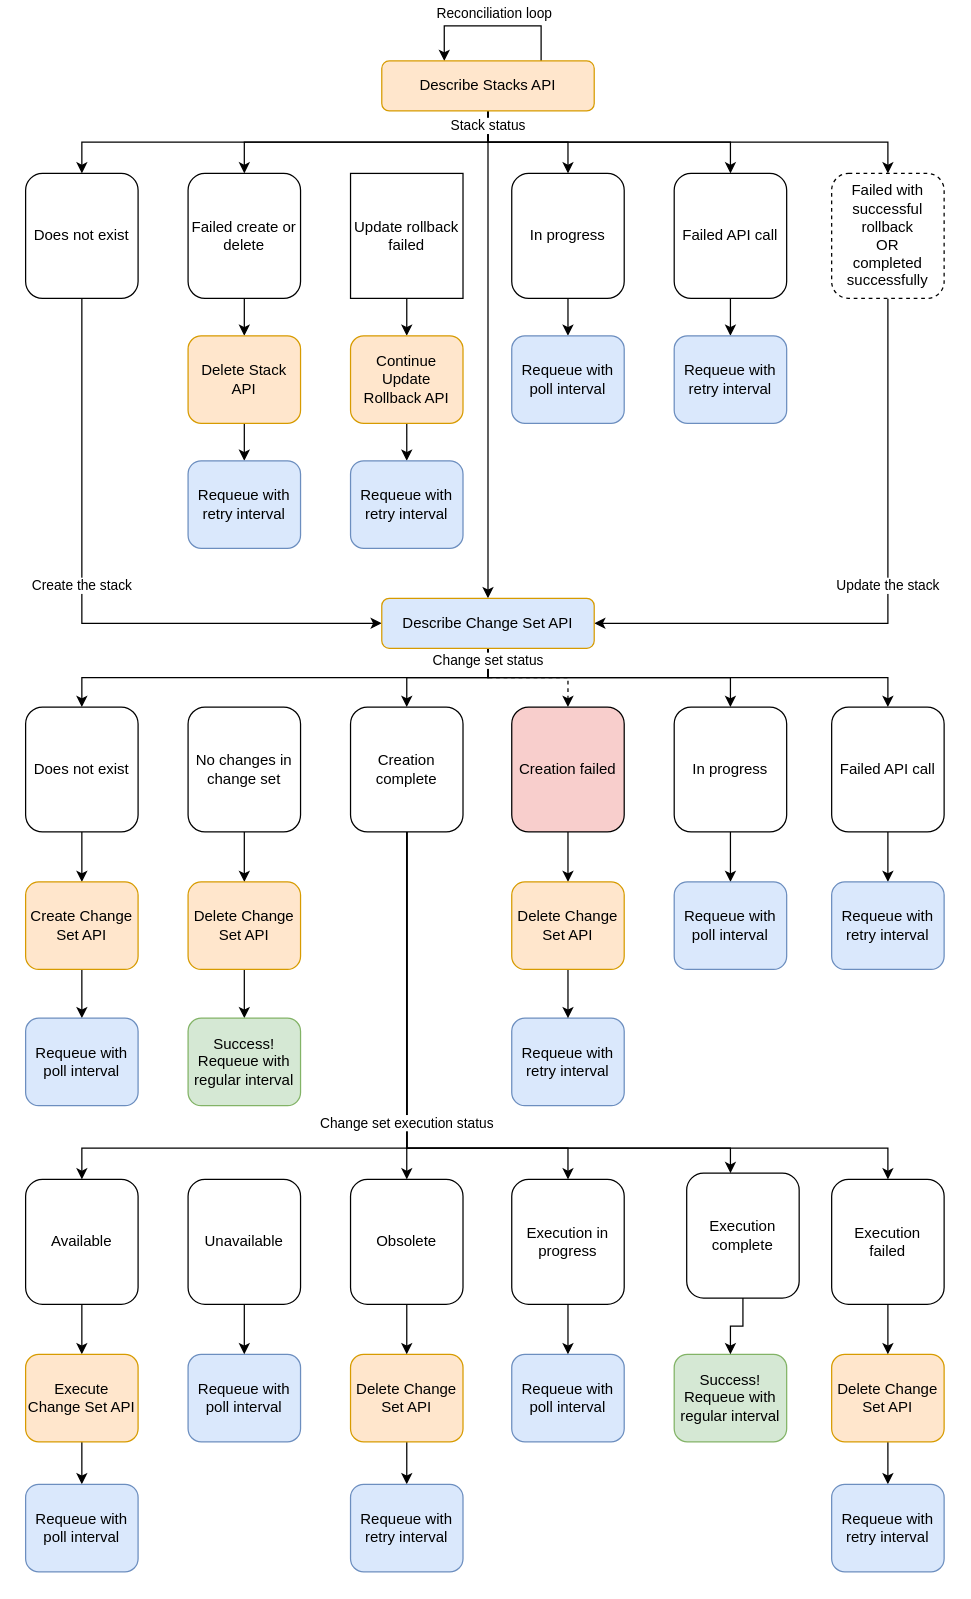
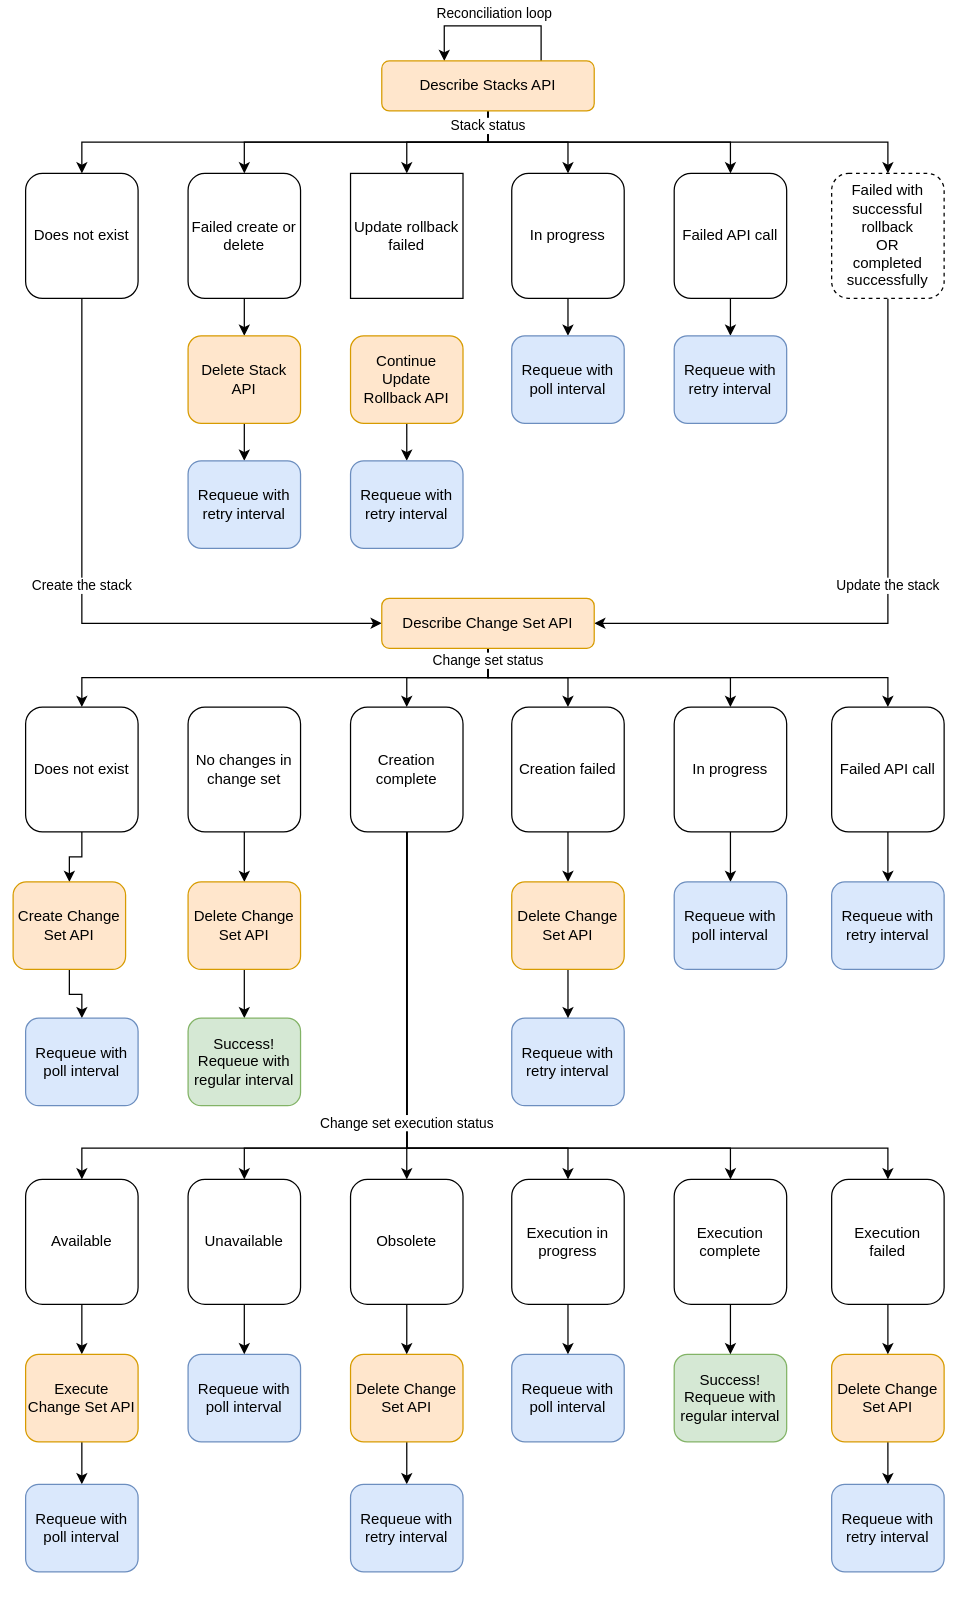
edge "Update rollback failed" -> "Continue Update Rollback API": removed
edge "Describe Stacks API" -> "Describe Change Set API": now "Describe Stacks API" -> "Update rollback failed"
node "Describe Change Set API": fillcolor #dae8fc -> #ffe6cc
edge "Describe Change Set API" -> "Creation failed": style dashed -> solid
node "Creation failed": fillcolor #f8cecc -> #ffffff
node "Create Change Set API": moved (82, 926) -> (69, 926)
edge "Creation complete" -> "Unavailable": added
node "Execution complete": moved (743, 1236) -> (731, 1242)
